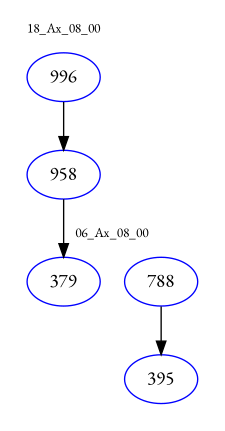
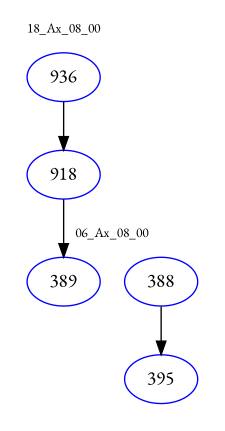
node "996": label "996" -> "936"
node "958": label "958" -> "918"
node "379": label "379" -> "389"
node "788": label "788" -> "388"
